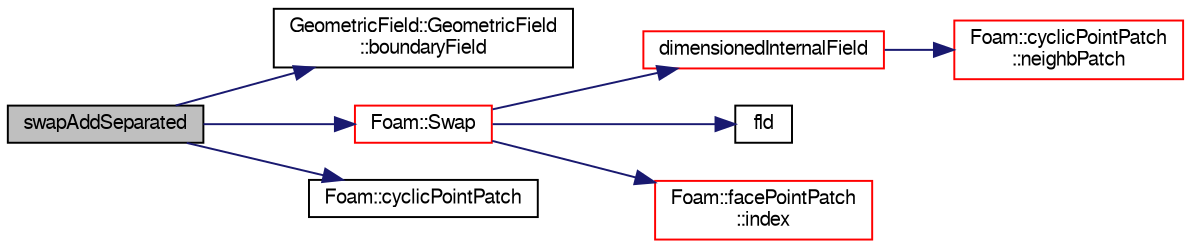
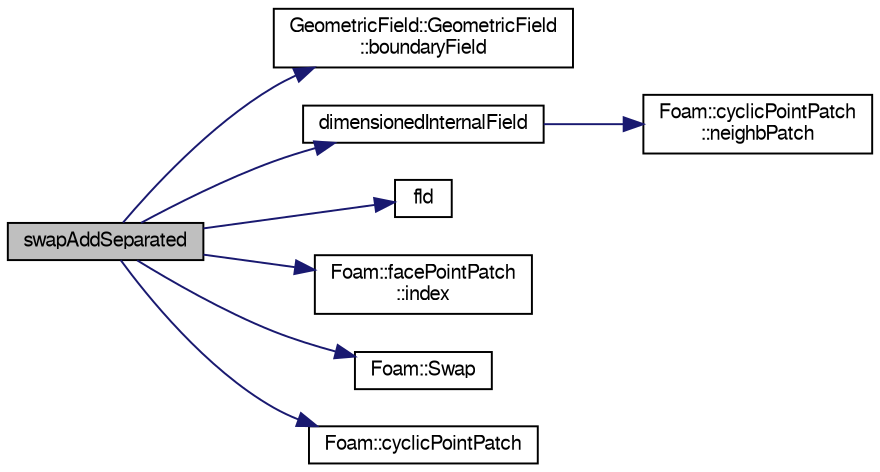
node "dimensionedInternalField": color red -> black
node "Foam::cyclicPointPatch ::neighbPatch": color red -> black
edge "Foam::Swap" -> "dimensionedInternalField": now "swapAddSeparated" -> "dimensionedInternalField"
node "Foam::Swap": color red -> black
edge "Foam::Swap" -> "fld": now "swapAddSeparated" -> "fld"
edge "Foam::Swap" -> "Foam::facePointPatch ::index": now "swapAddSeparated" -> "Foam::facePointPatch ::index"
node "Foam::facePointPatch ::index": color red -> black
